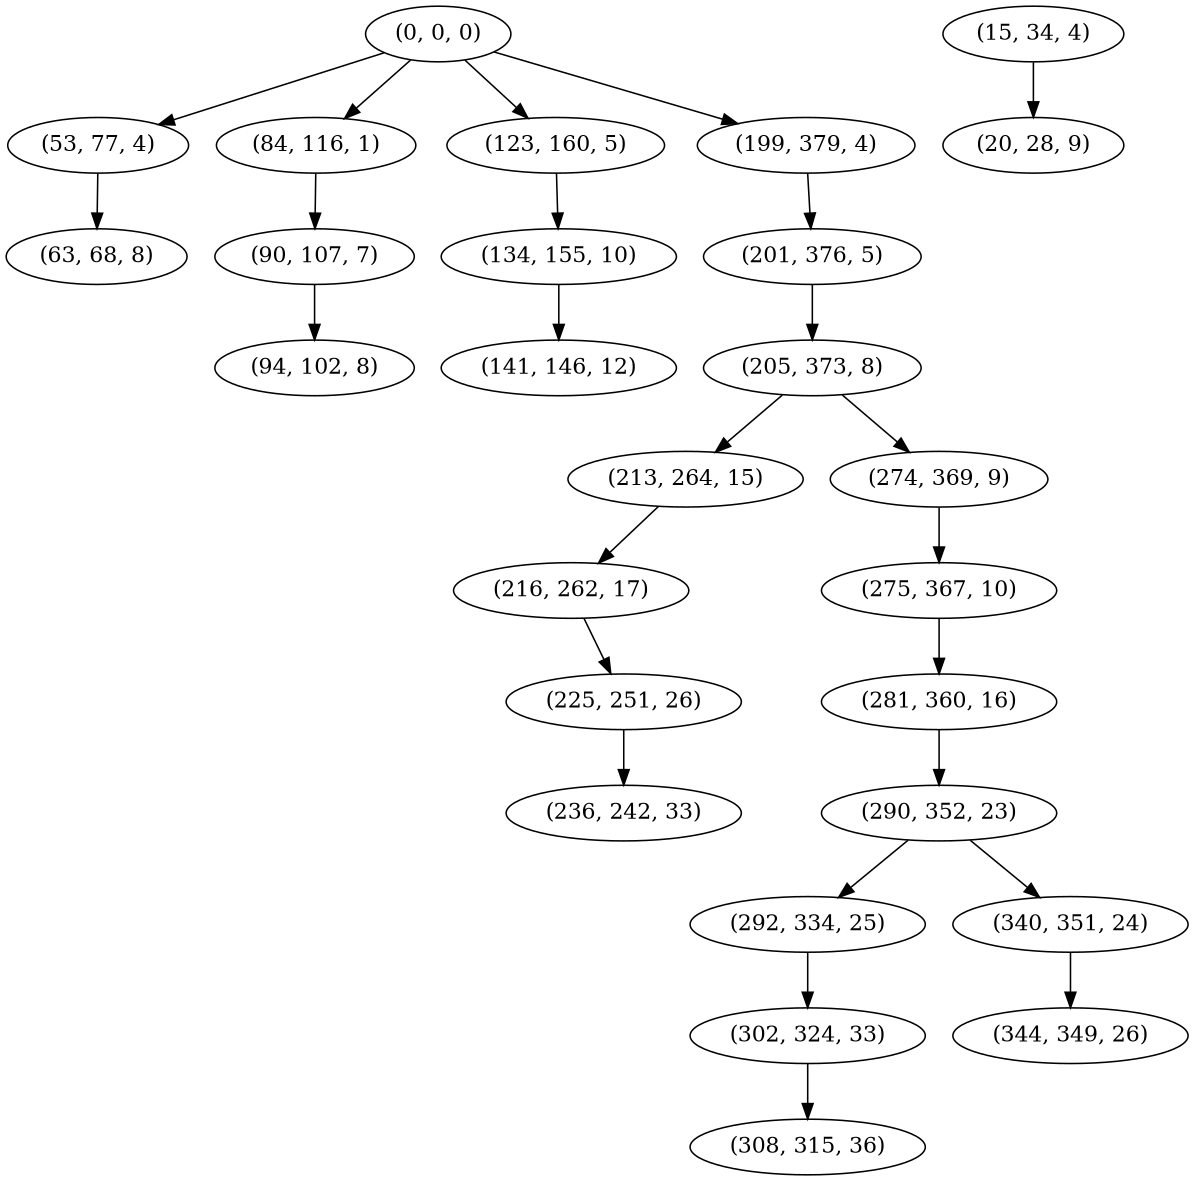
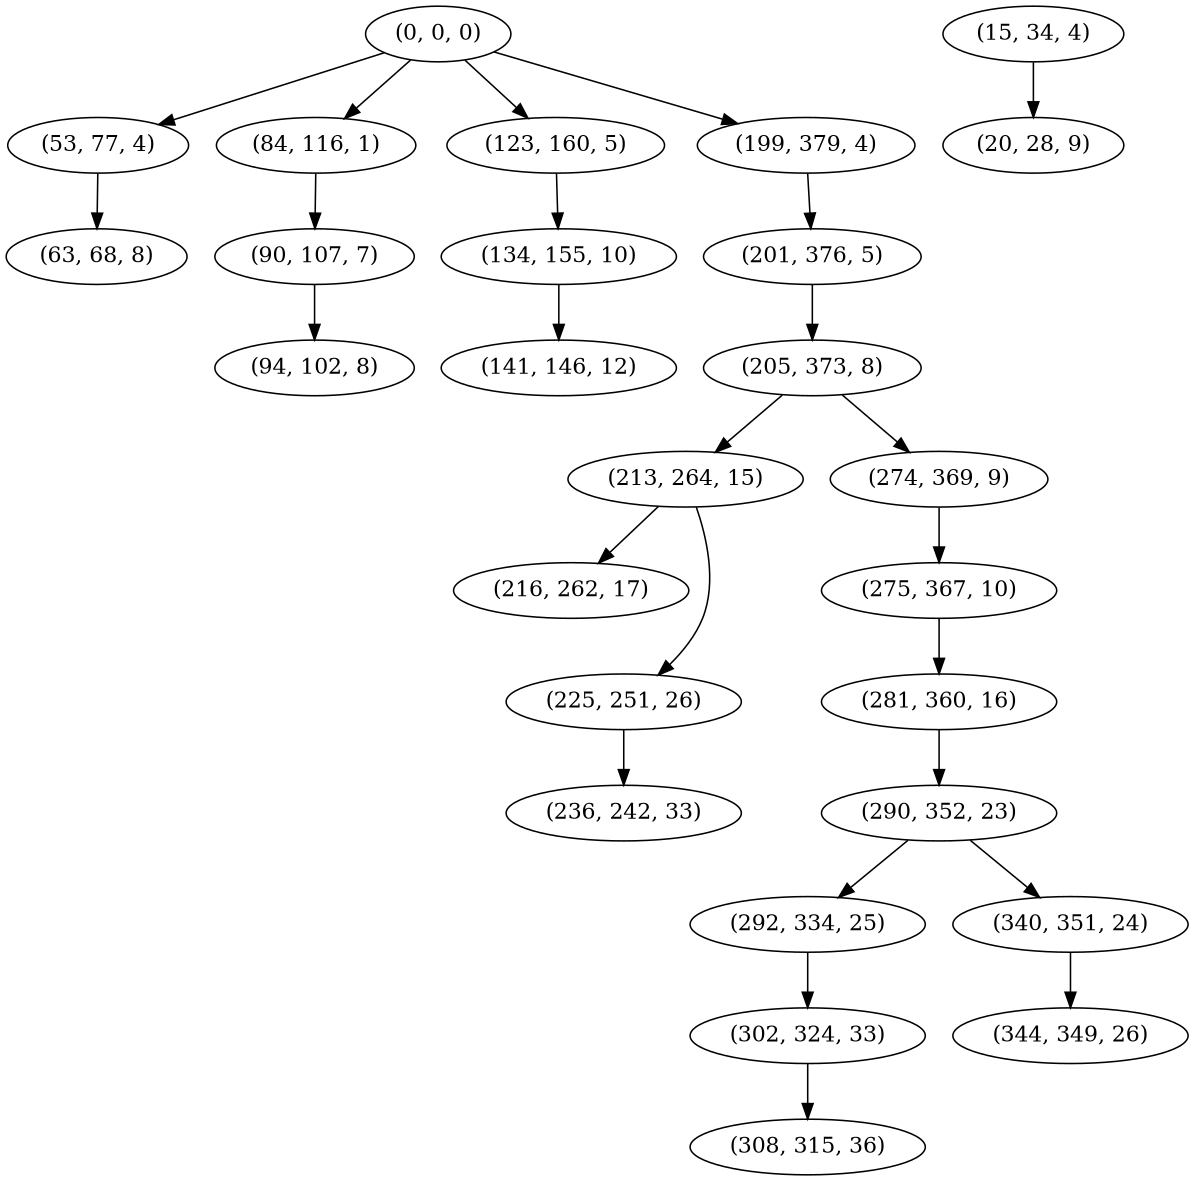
edge "(216, 262, 17)" -> "(225, 251, 26)": now "(213, 264, 15)" -> "(225, 251, 26)"
